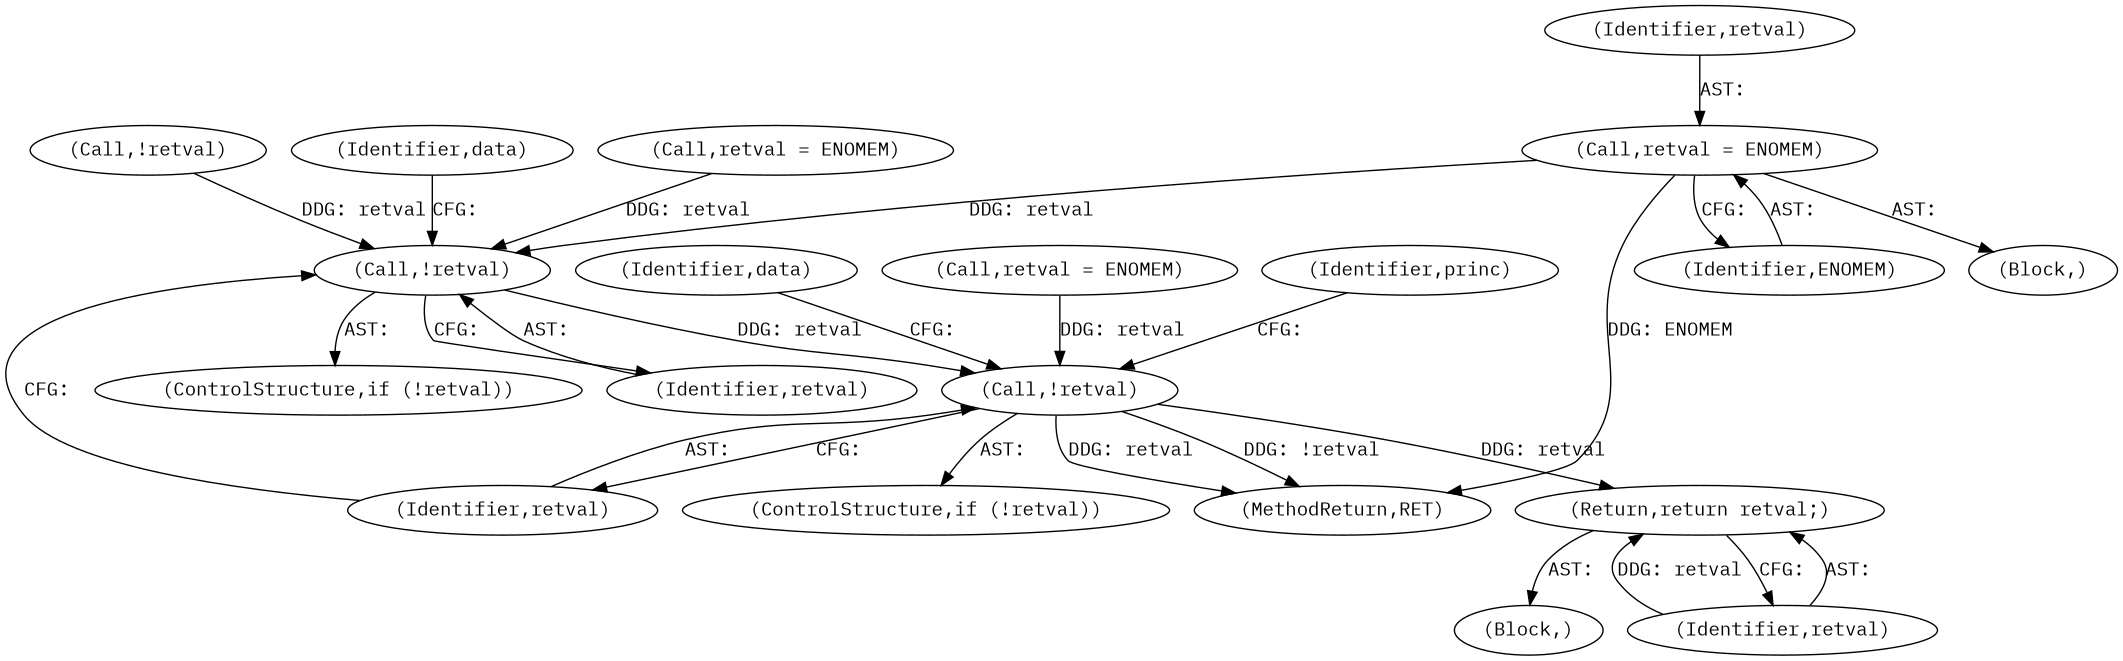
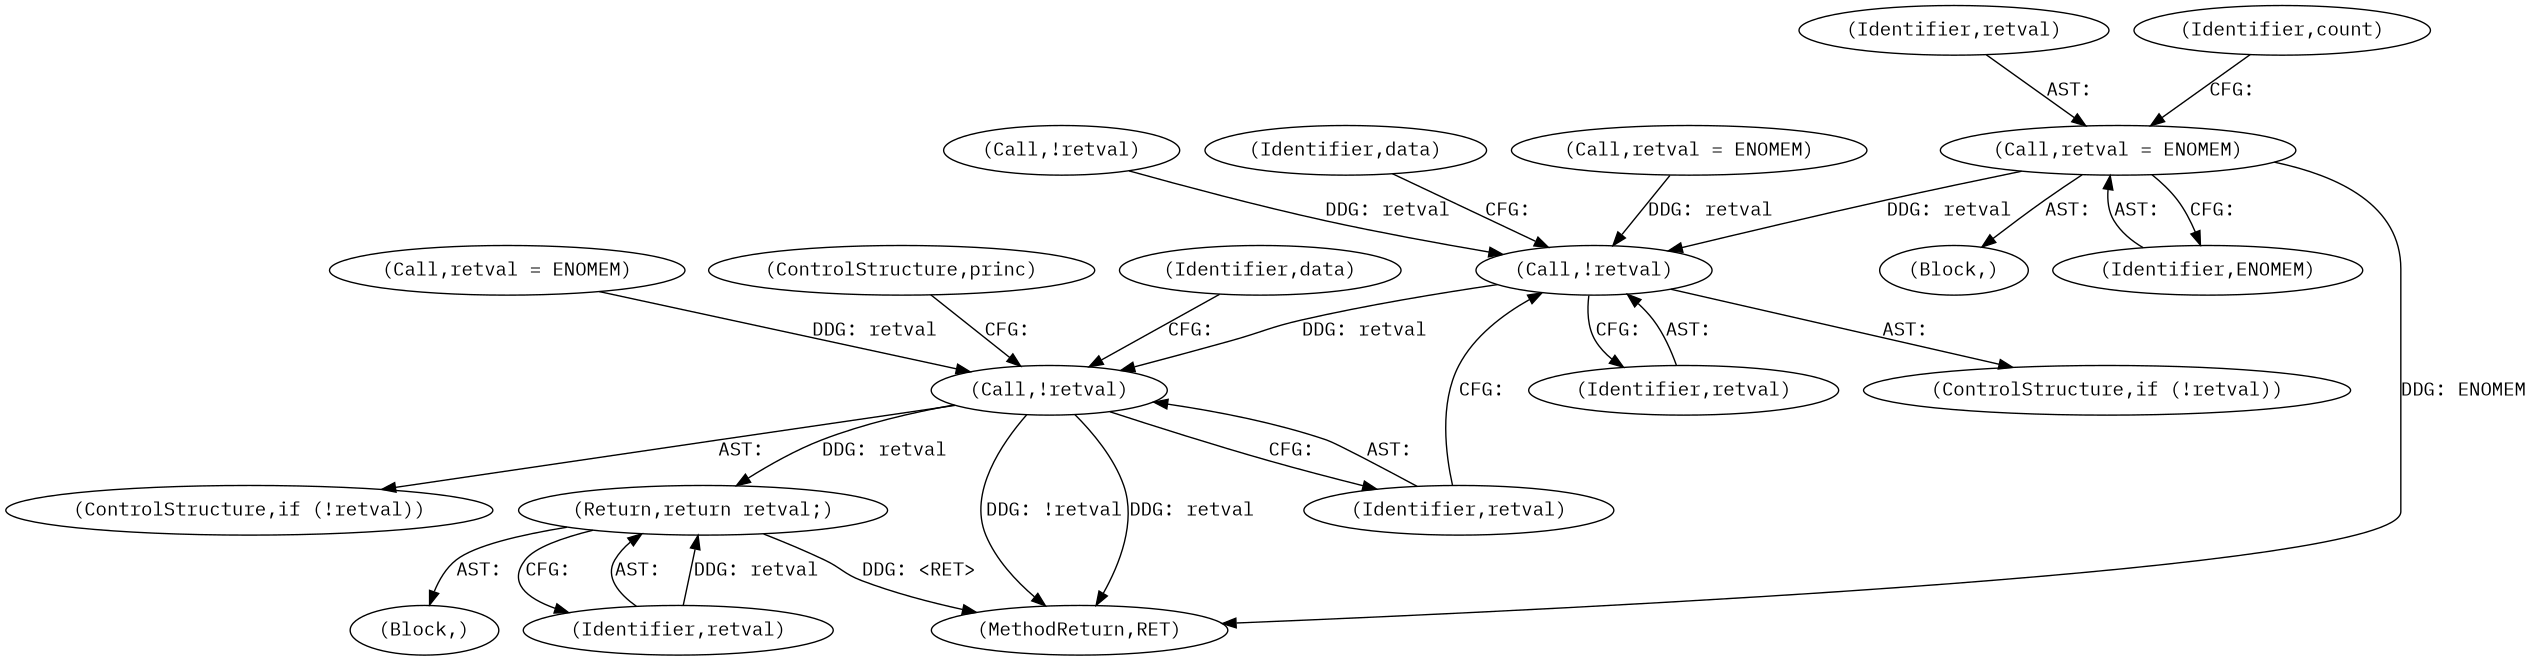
node "(Identifier,count)": added
node "(Identifier,princ)": label "(Identifier,princ)" -> "(ControlStructure,princ)"
edge "(Return,return retval;)" -> "(MethodReturn,RET)": added, label "DDG: <RET>"
